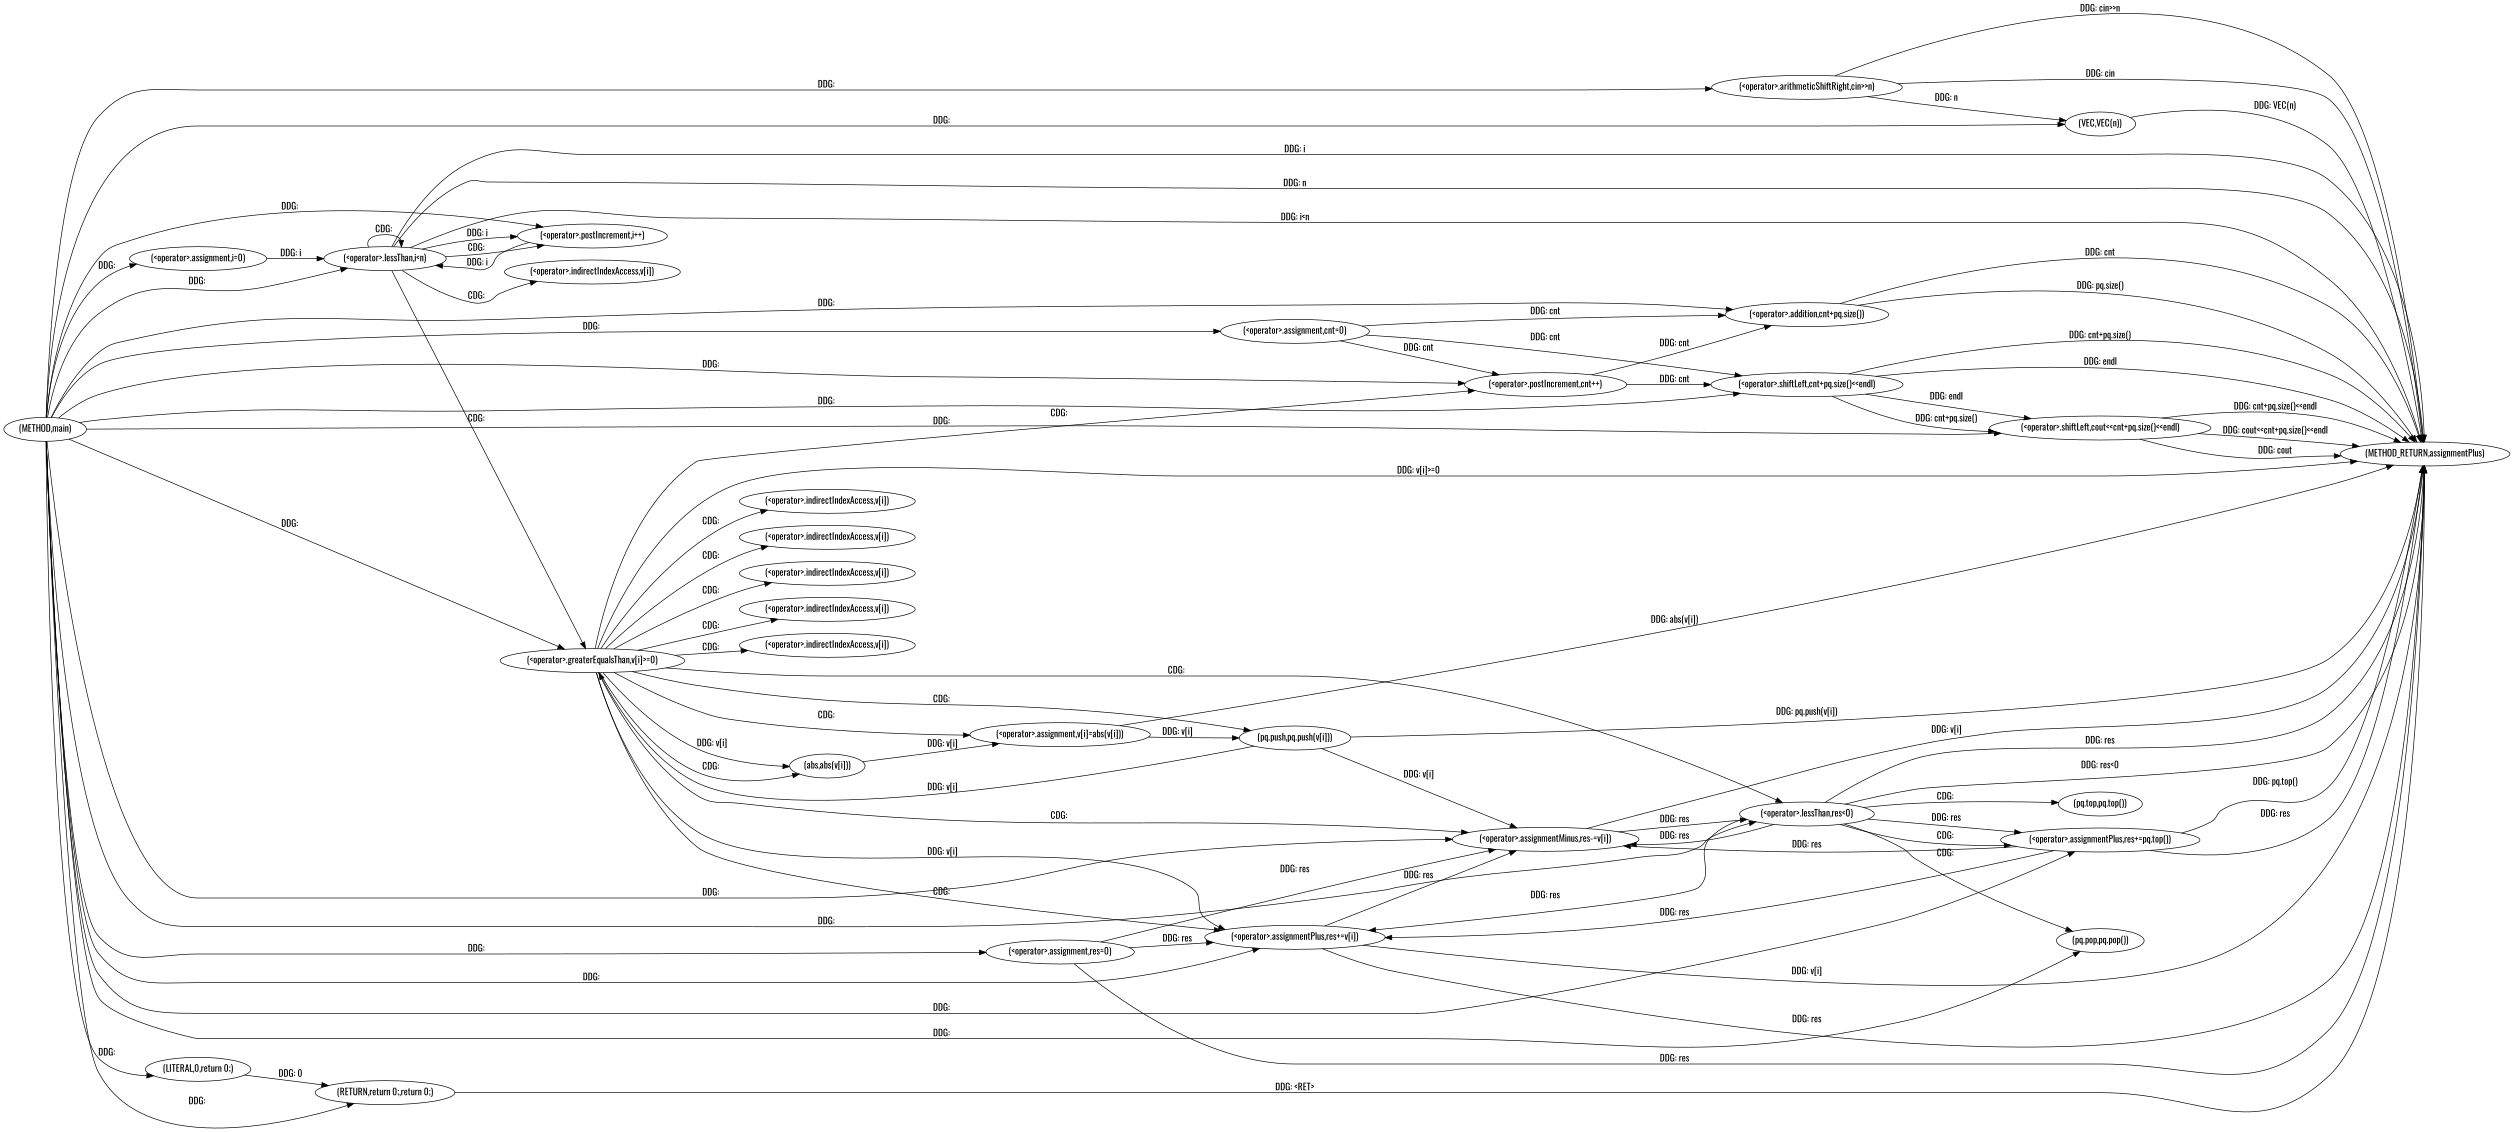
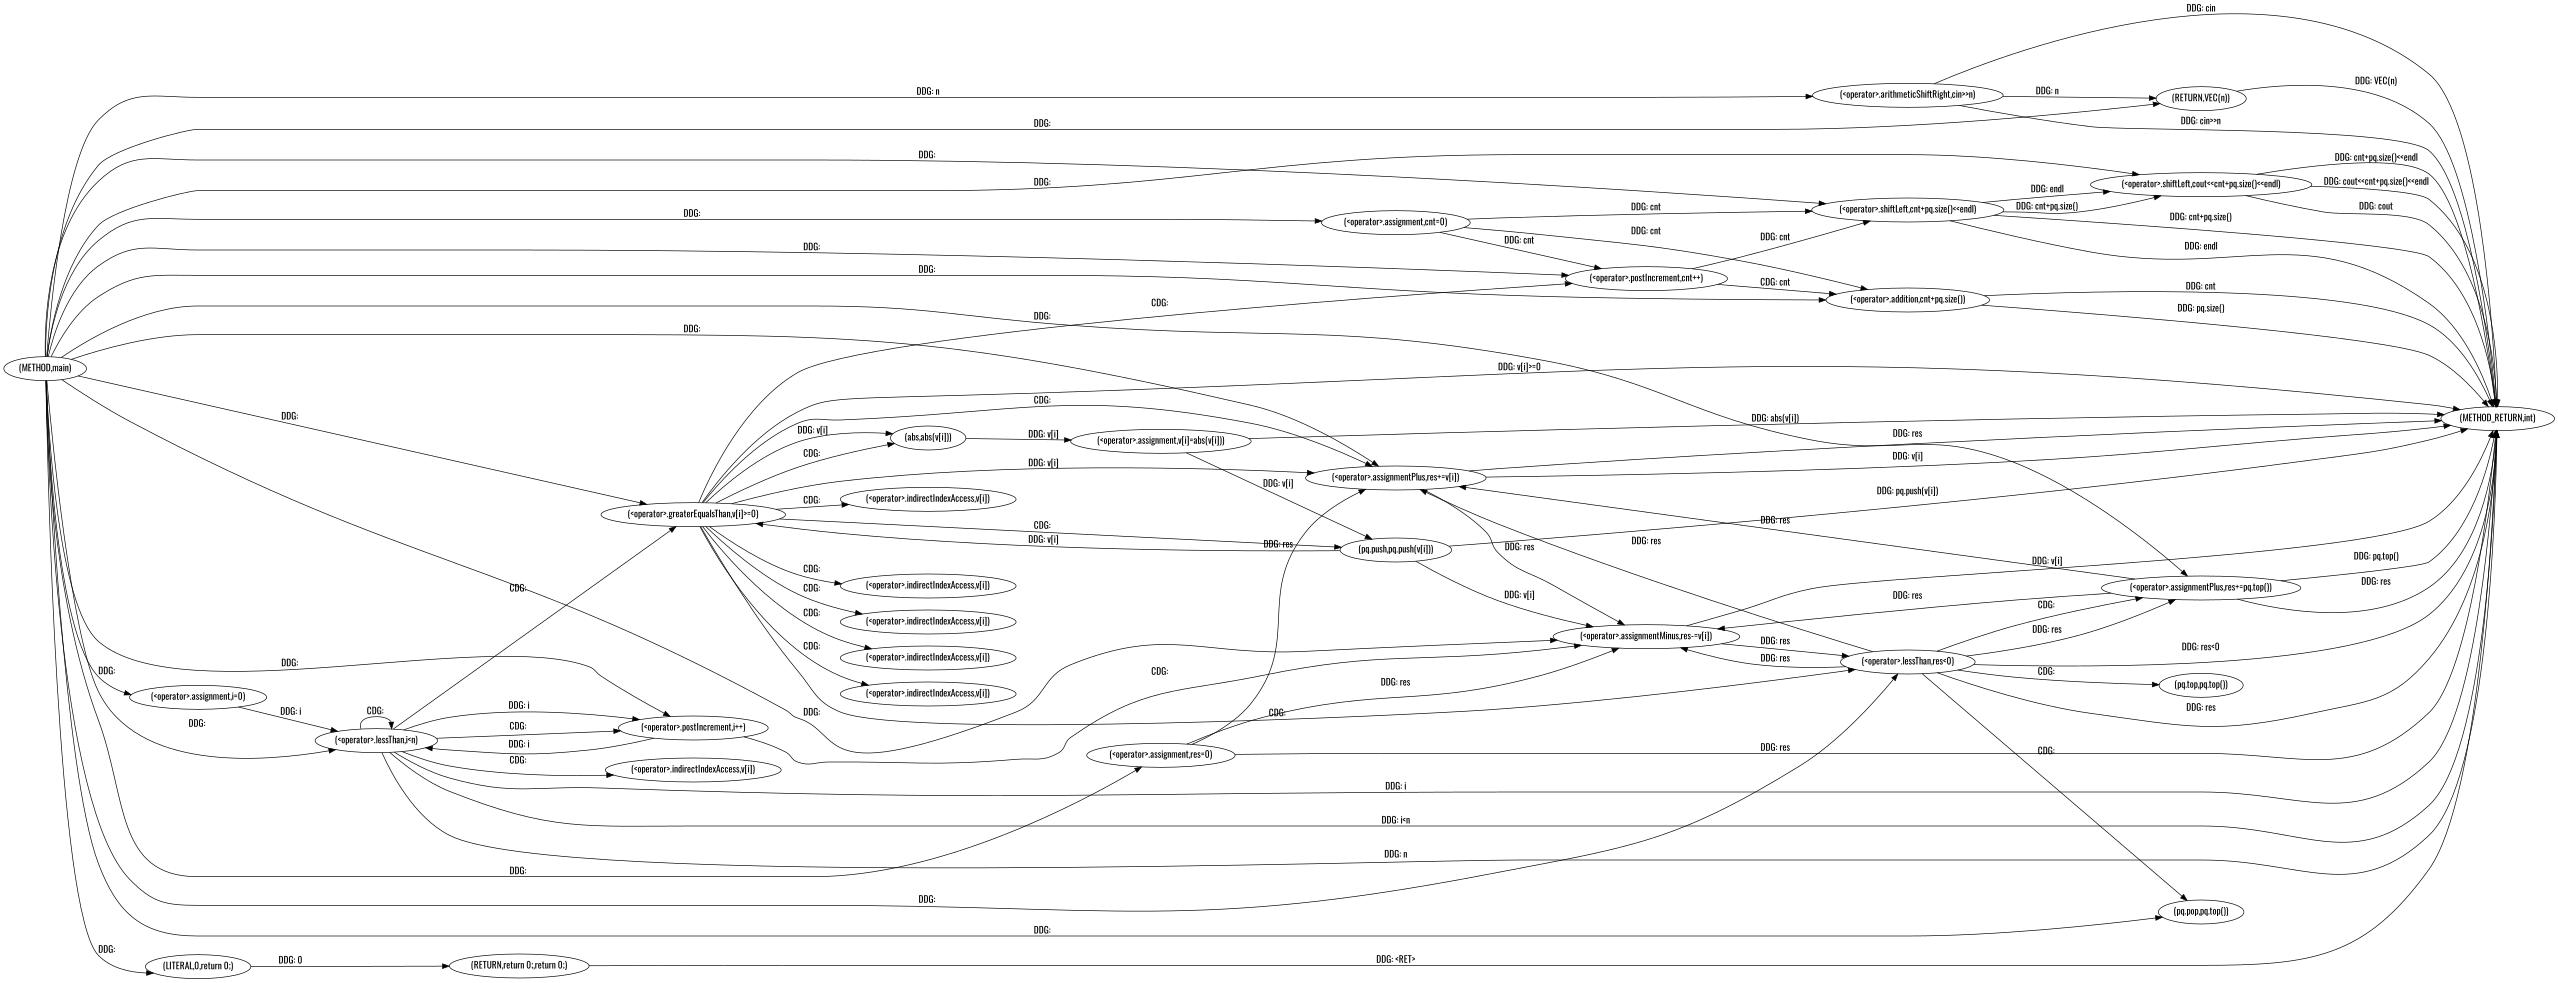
edge "(METHOD,main)" -> "(<operator>.arithmeticShiftRight,cin>>n)": label "DDG: " -> "DDG: n"
node "(VEC,VEC(n))": label "(VEC,VEC(n))" -> "(RETURN,VEC(n))"
edge "(<operator>.postIncrement,cnt++)" -> "(<operator>.addition,cnt+pq.size())": label "DDG: cnt" -> "CDG: cnt"
node "(METHOD_RETURN,assignmentPlus)": label "(METHOD_RETURN,assignmentPlus)" -> "(METHOD_RETURN,int)"
edge "(<operator>.greaterEqualsThan,v[i]>=0)" -> "(<operator>.assignment,v[i]=abs(v[i]))": removed, label "CDG:"
edge "(<operator>.greaterEqualsThan,v[i]>=0)" -> "(<operator>.assignmentMinus,res-=v[i])": now "(<operator>.postIncrement,i++)" -> "(<operator>.assignmentMinus,res-=v[i])"
edge "(METHOD,main)" -> "(RETURN,return 0;,return 0;)": removed, label "DDG:"
node "(pq.pop,pq.pop())": label "(pq.pop,pq.pop())" -> "(pq.pop,pq.top())"
